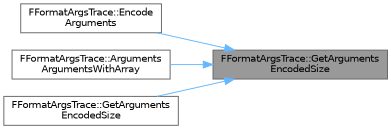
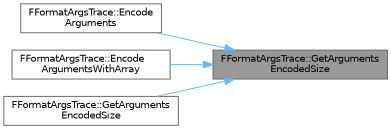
node "FFormatArgsTrace::Arguments ArgumentsWithArray": label "FFormatArgsTrace::Arguments ArgumentsWithArray" -> "FFormatArgsTrace::Encode ArgumentsWithArray"
